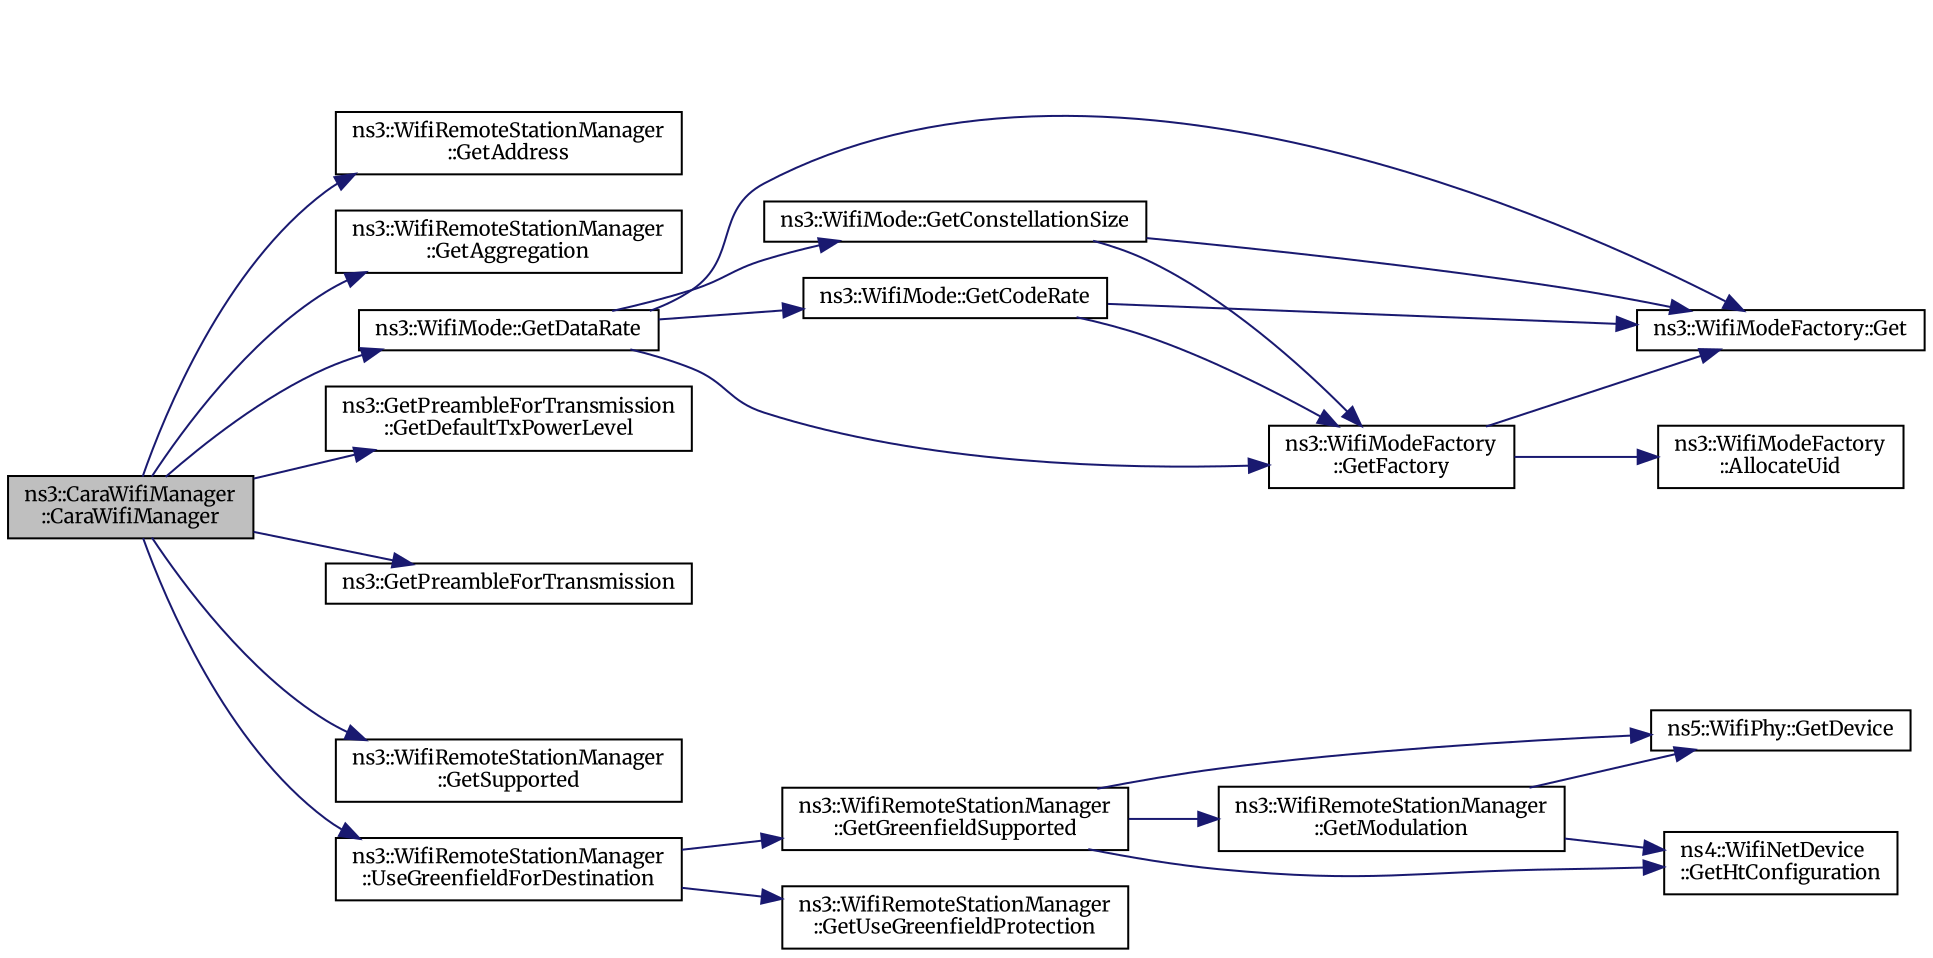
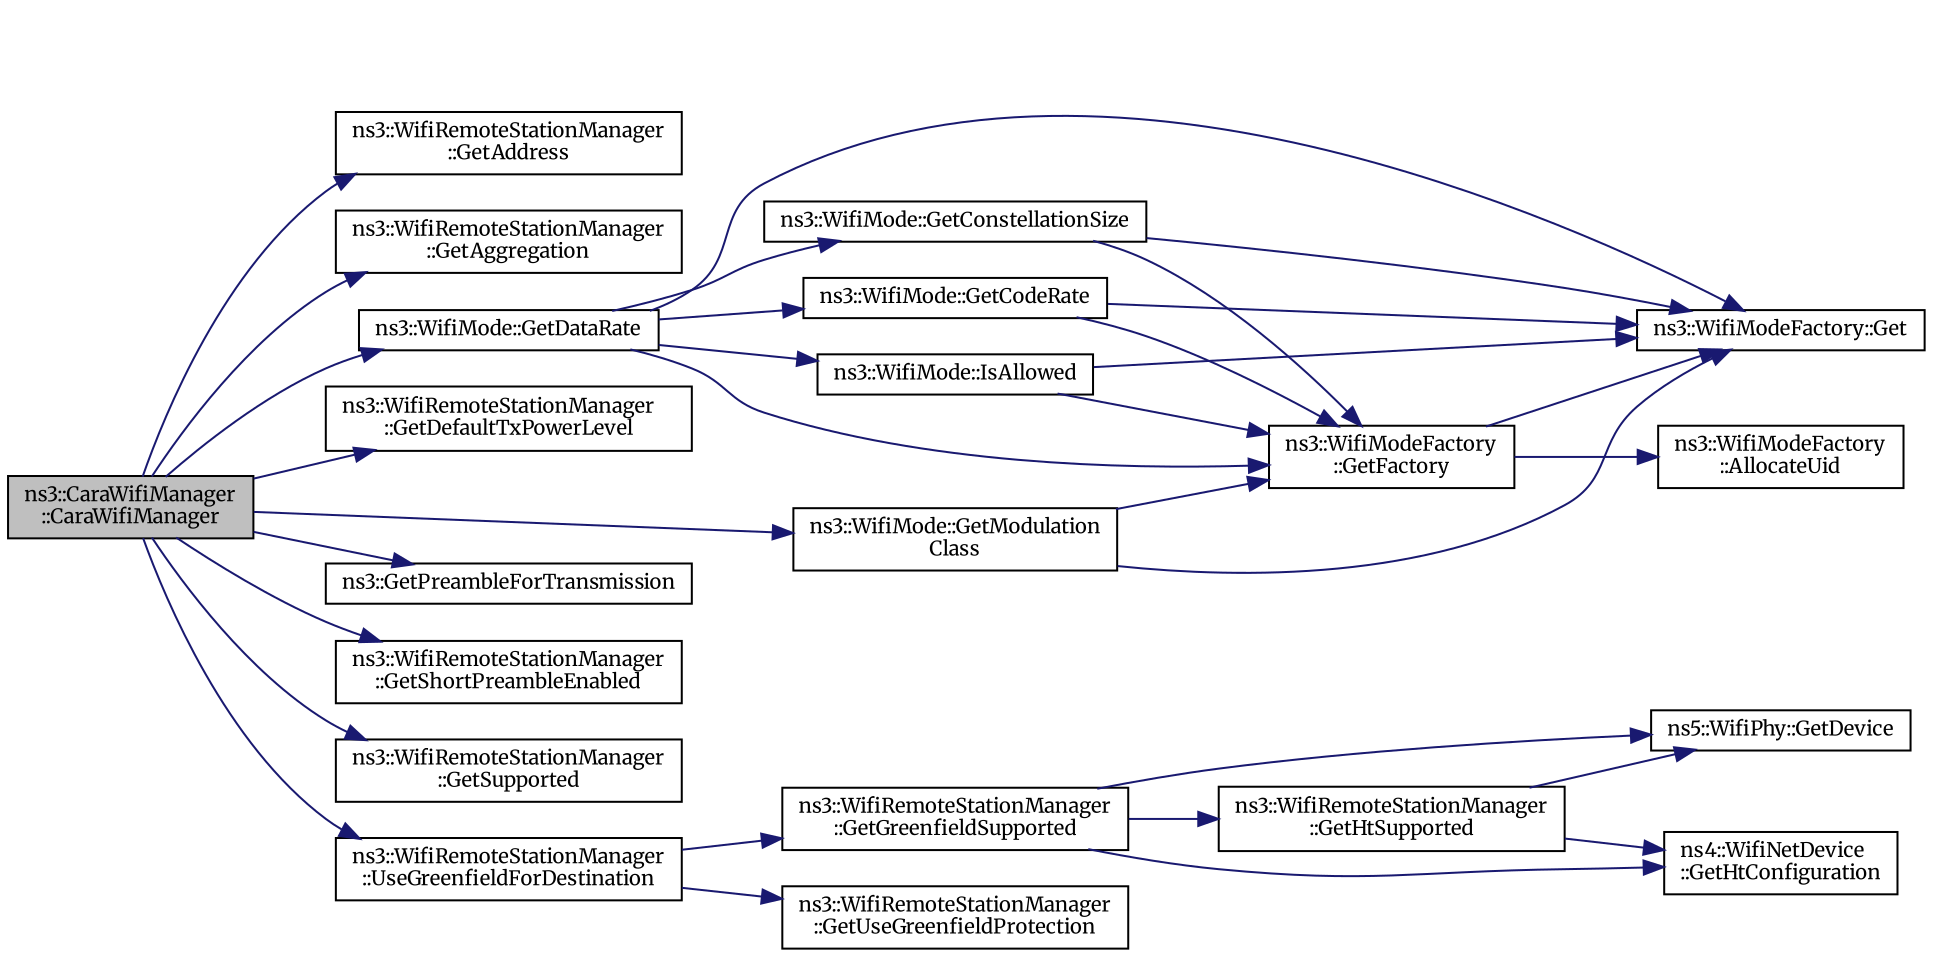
node "ns3::WifiMode::IsAllowed": added
node "ns3::GetPreambleForTransmission ::GetDefaultTxPowerLevel": label "ns3::GetPreambleForTransmission ::GetDefaultTxPowerLevel" -> "ns3::WifiRemoteStationManager ::GetDefaultTxPowerLevel"
node "ns3::WifiMode::GetModulation Class": added
node "ns3::WifiRemoteStationManager ::GetShortPreambleEnabled": added
node "ns3::WifiRemoteStationManager ::GetModulation": label "ns3::WifiRemoteStationManager ::GetModulation" -> "ns3::WifiRemoteStationManager ::GetHtSupported"
